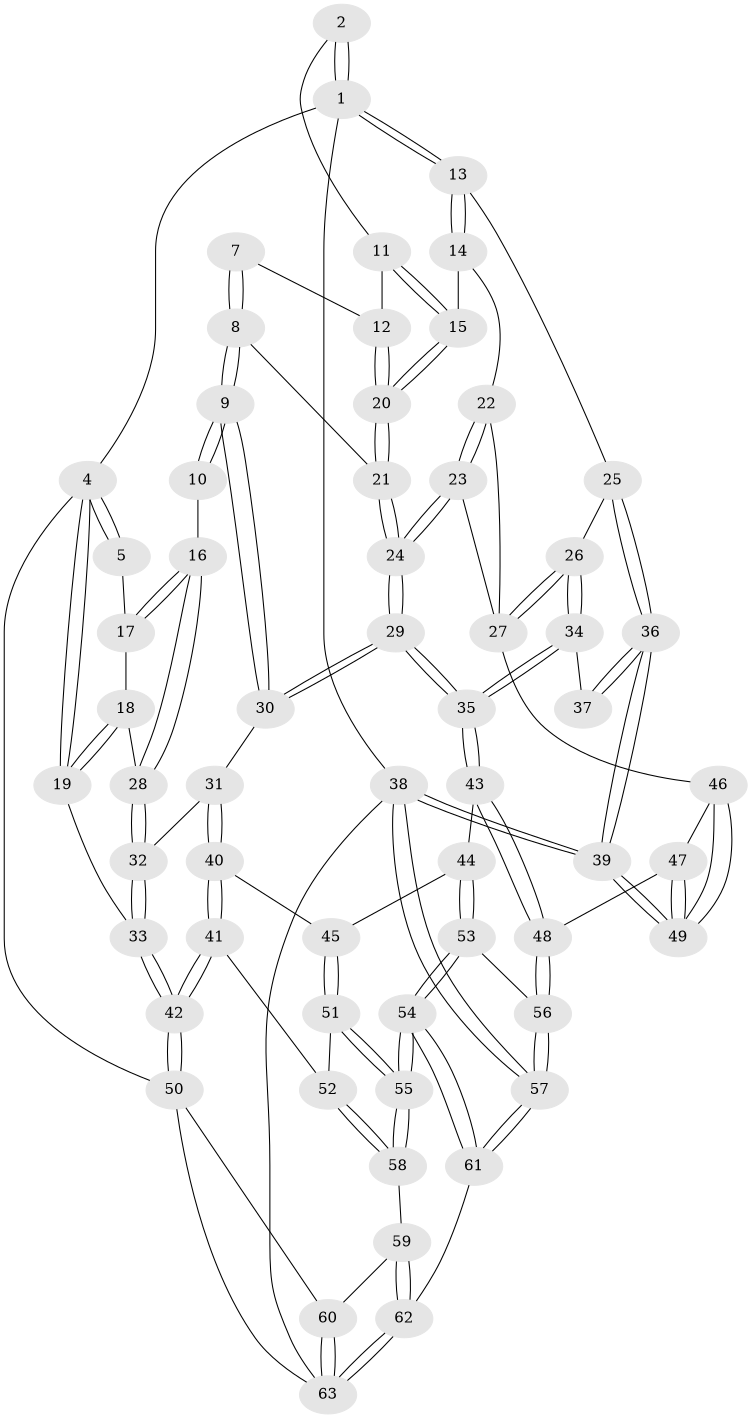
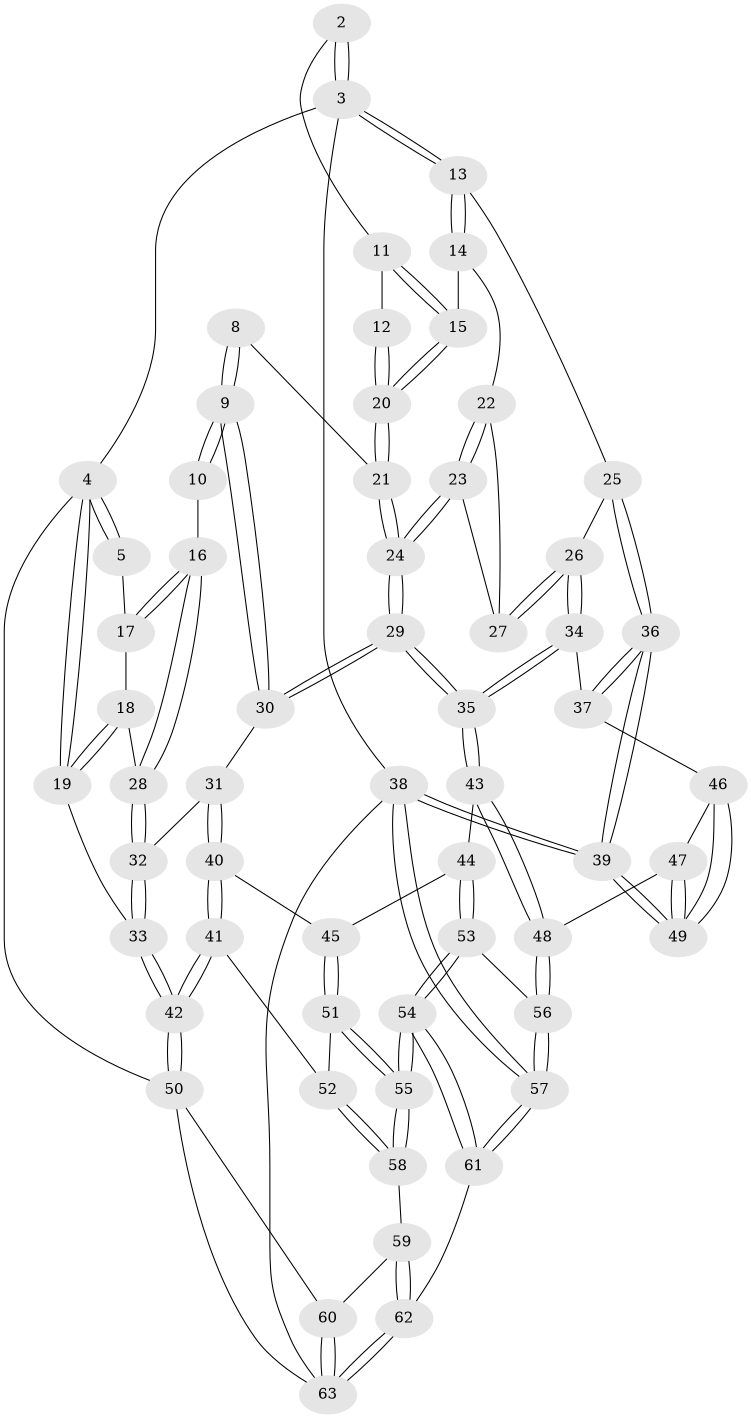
node "1": label "1" -> "3"
node "7": removed
edge "27" -- "46": now "37" -- "46"
